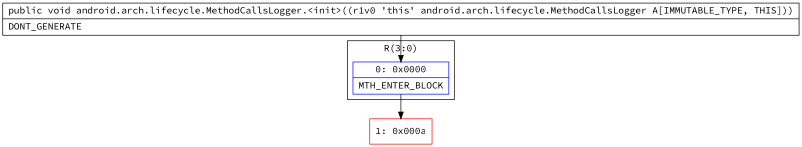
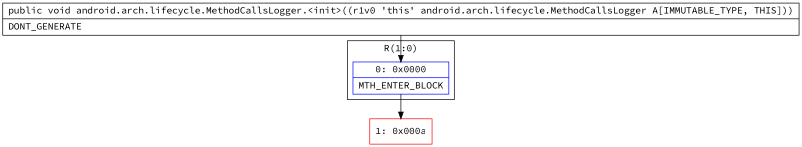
cluster "R(3:0)": label "R(3:0)" -> "R(1:0)"
